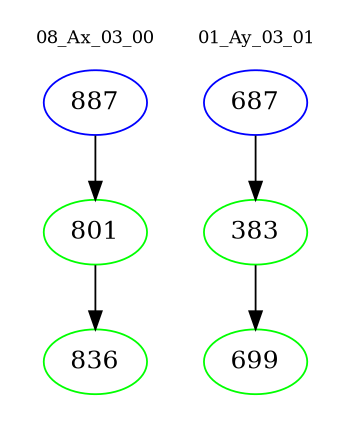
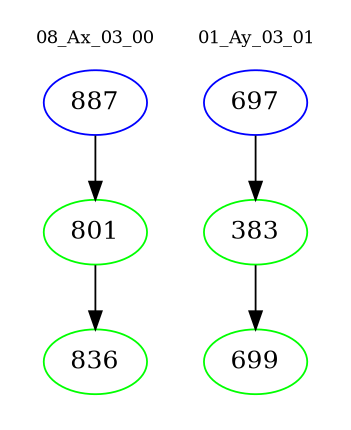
node "687": label "687" -> "697"
